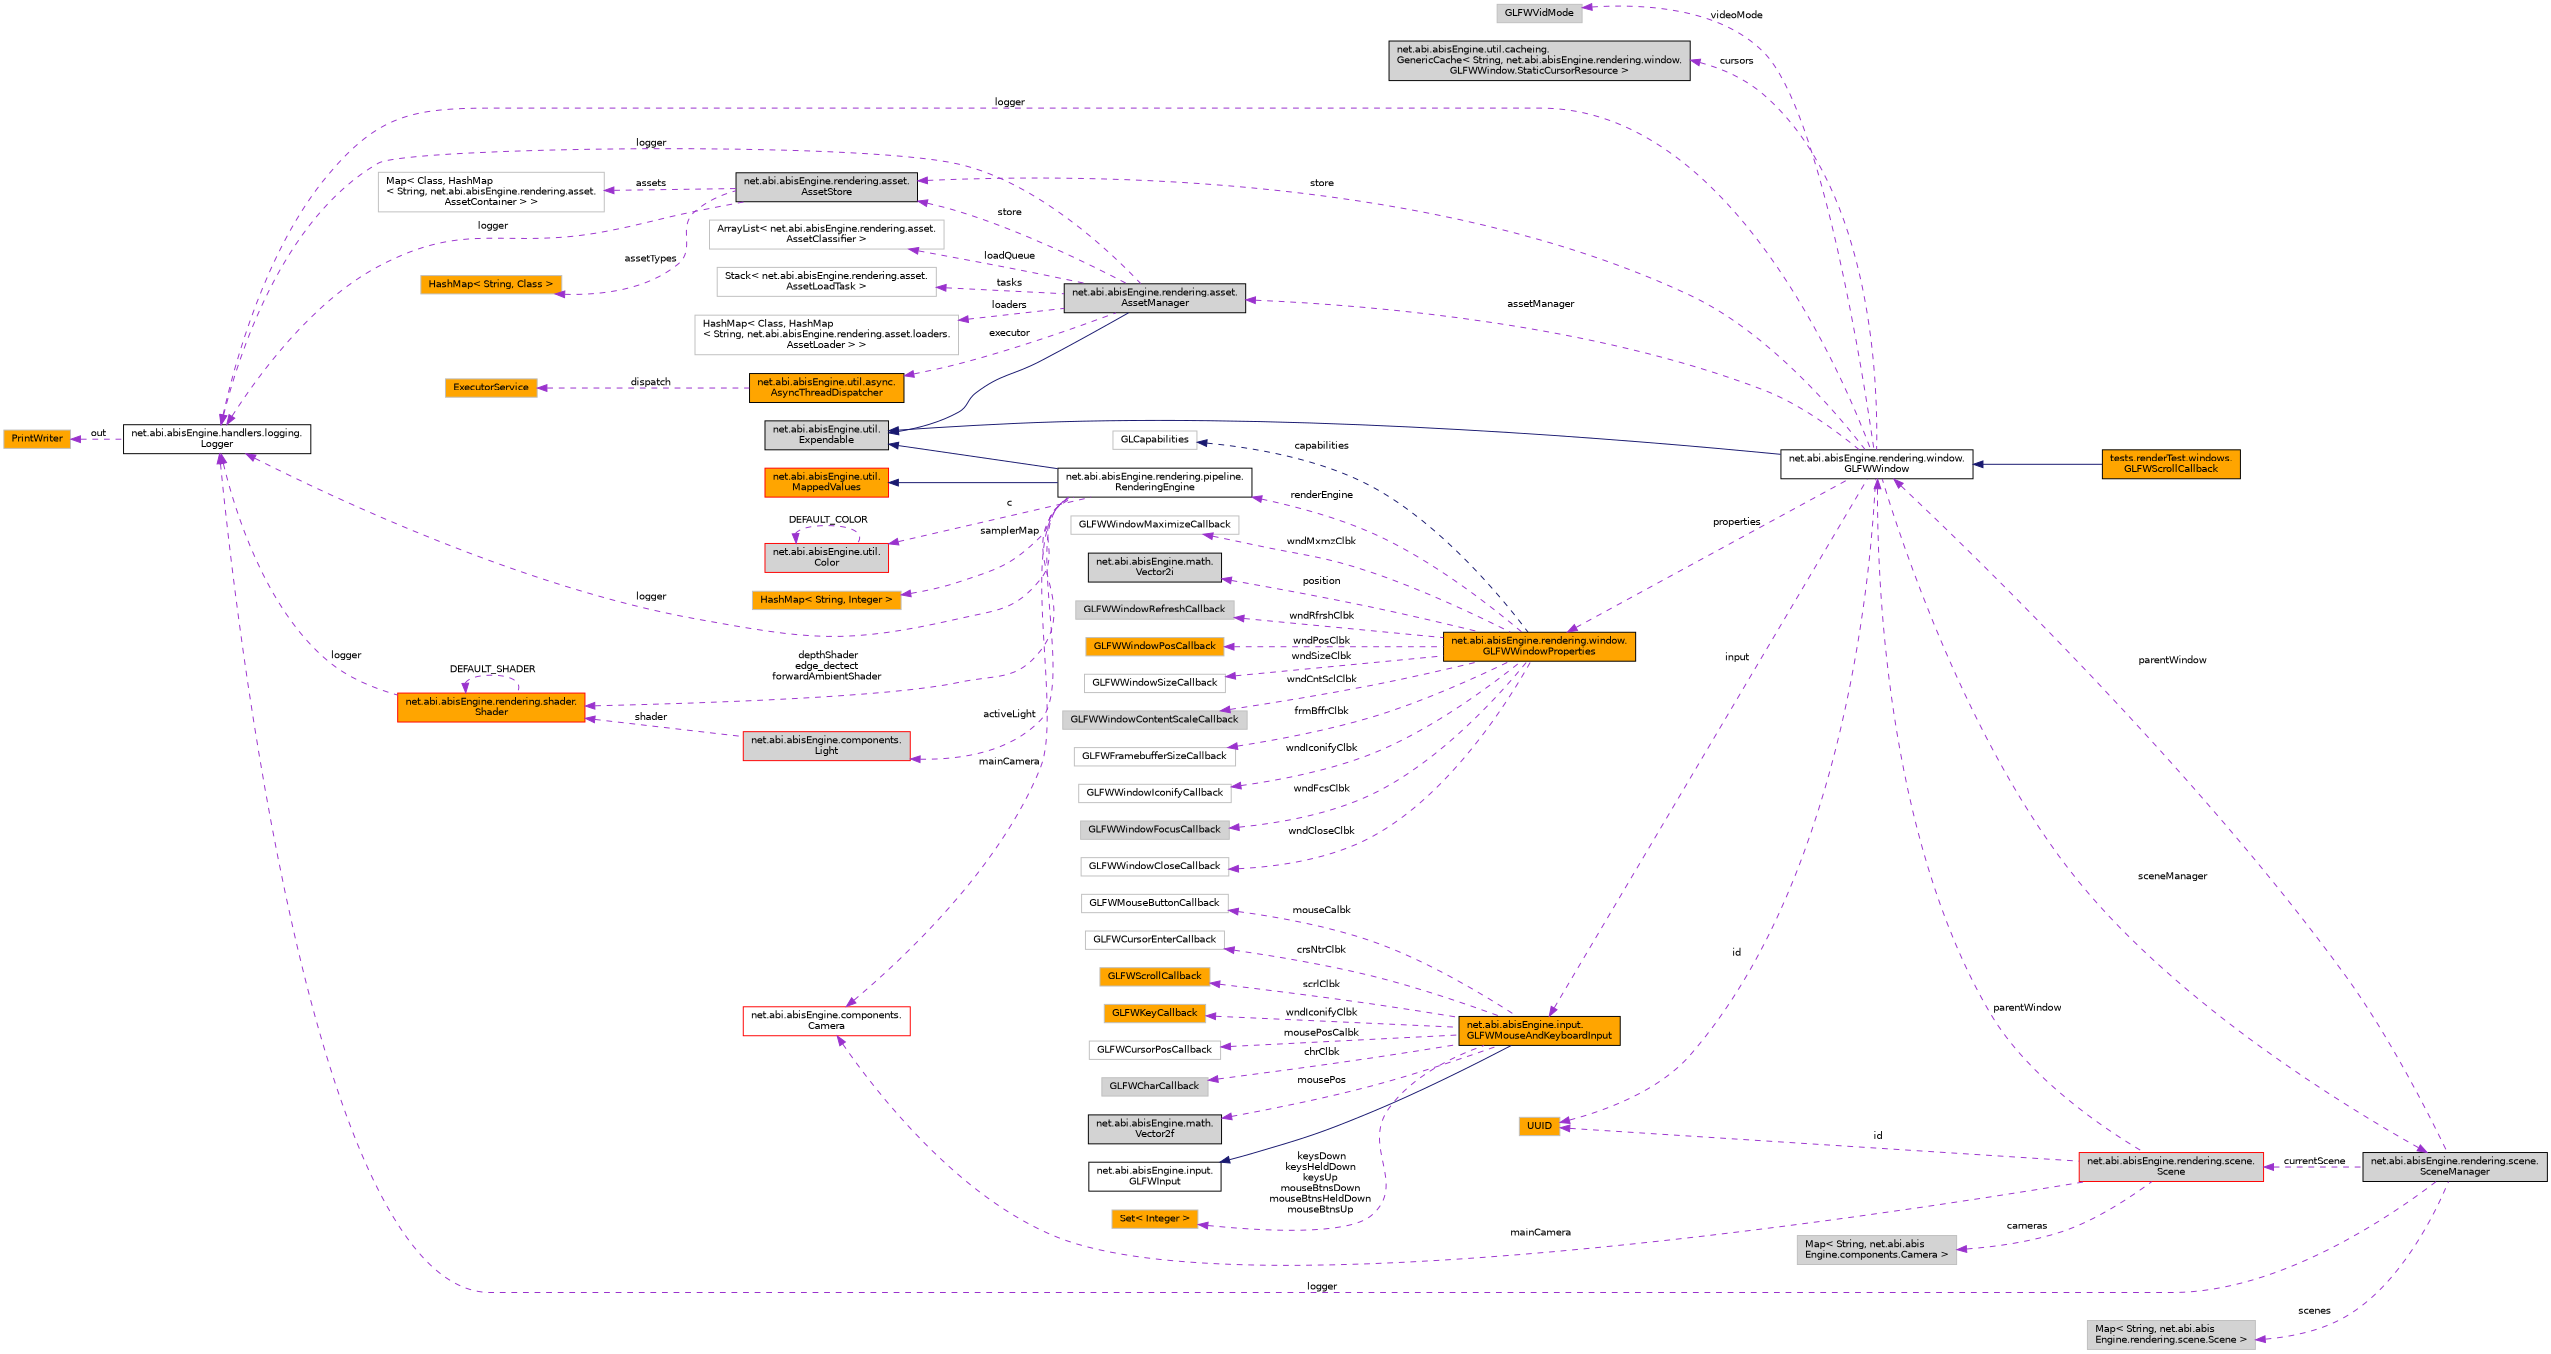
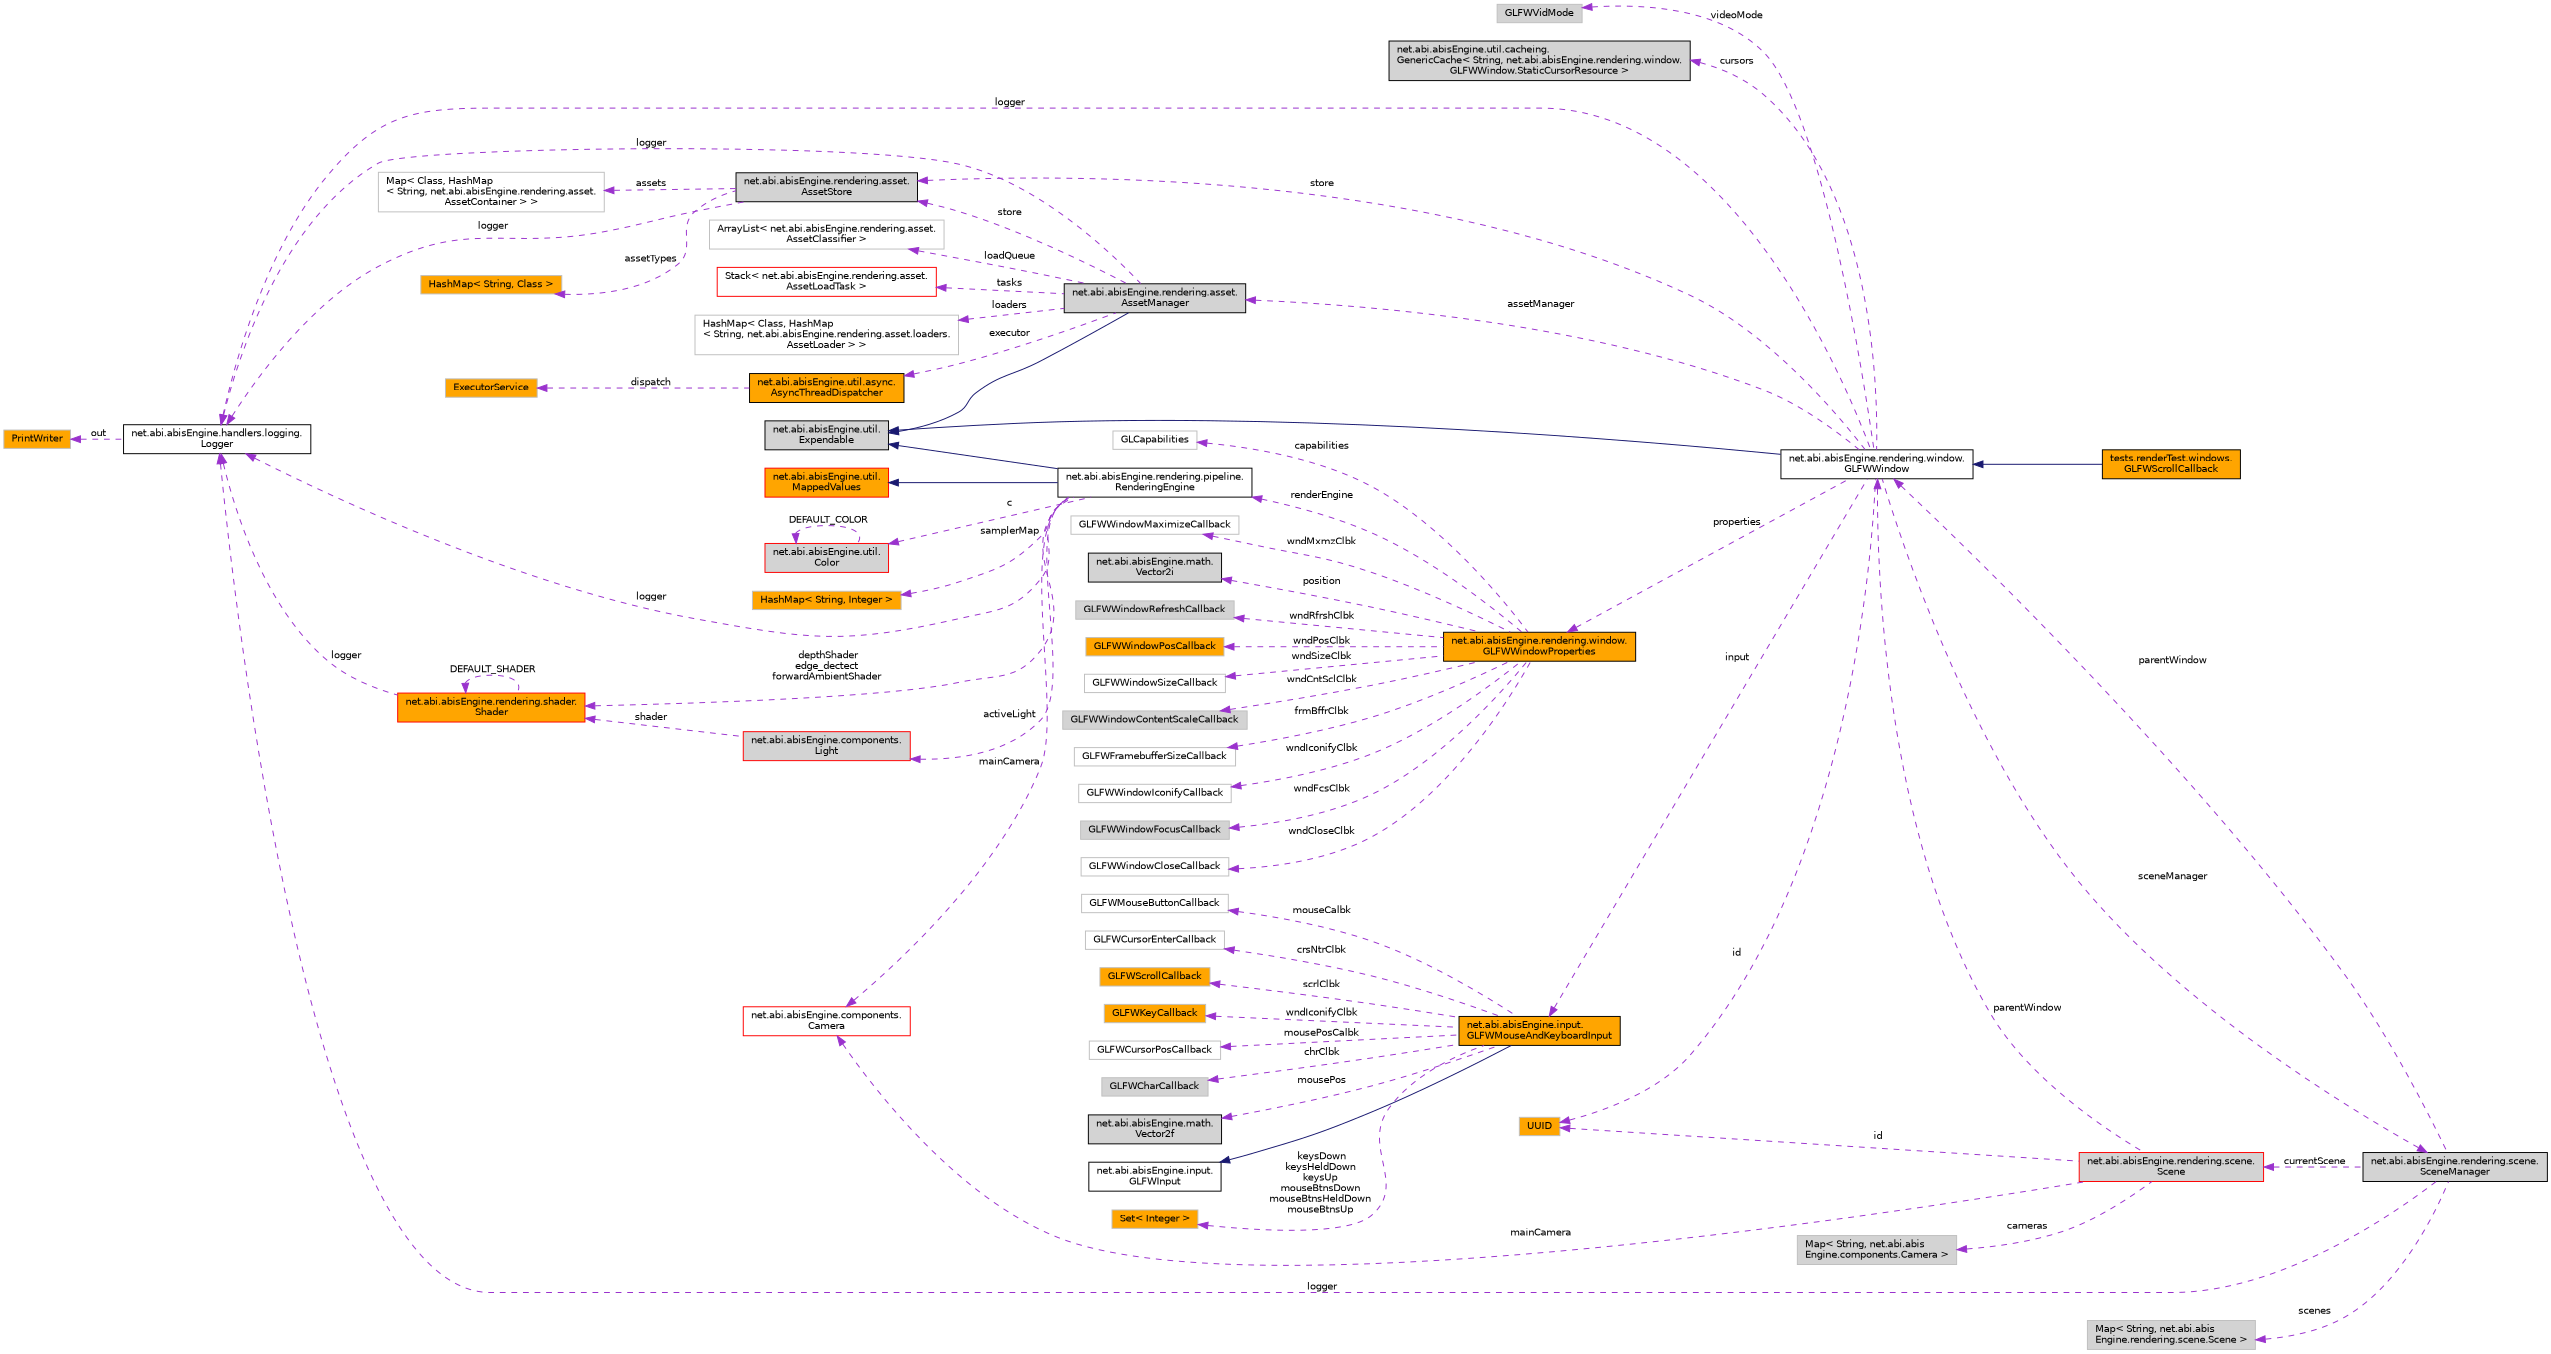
node "Stack< net.abi.abisEngine.rendering.asset. AssetLoadTask >": color grey75 -> red
edge "net.abi.abisEngine.rendering.window. GLFWWindowProperties" -> "GLCapabilities": color midnightblue -> darkorchid3
